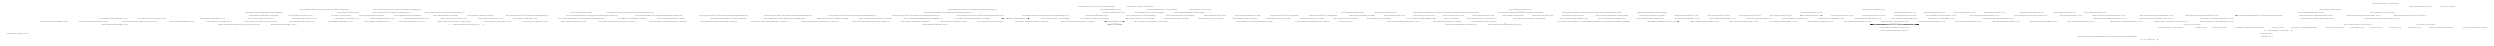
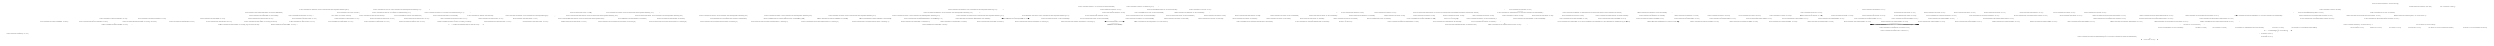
node "<java.lang.StringBuilder: java.lang.String toString()>": removed
